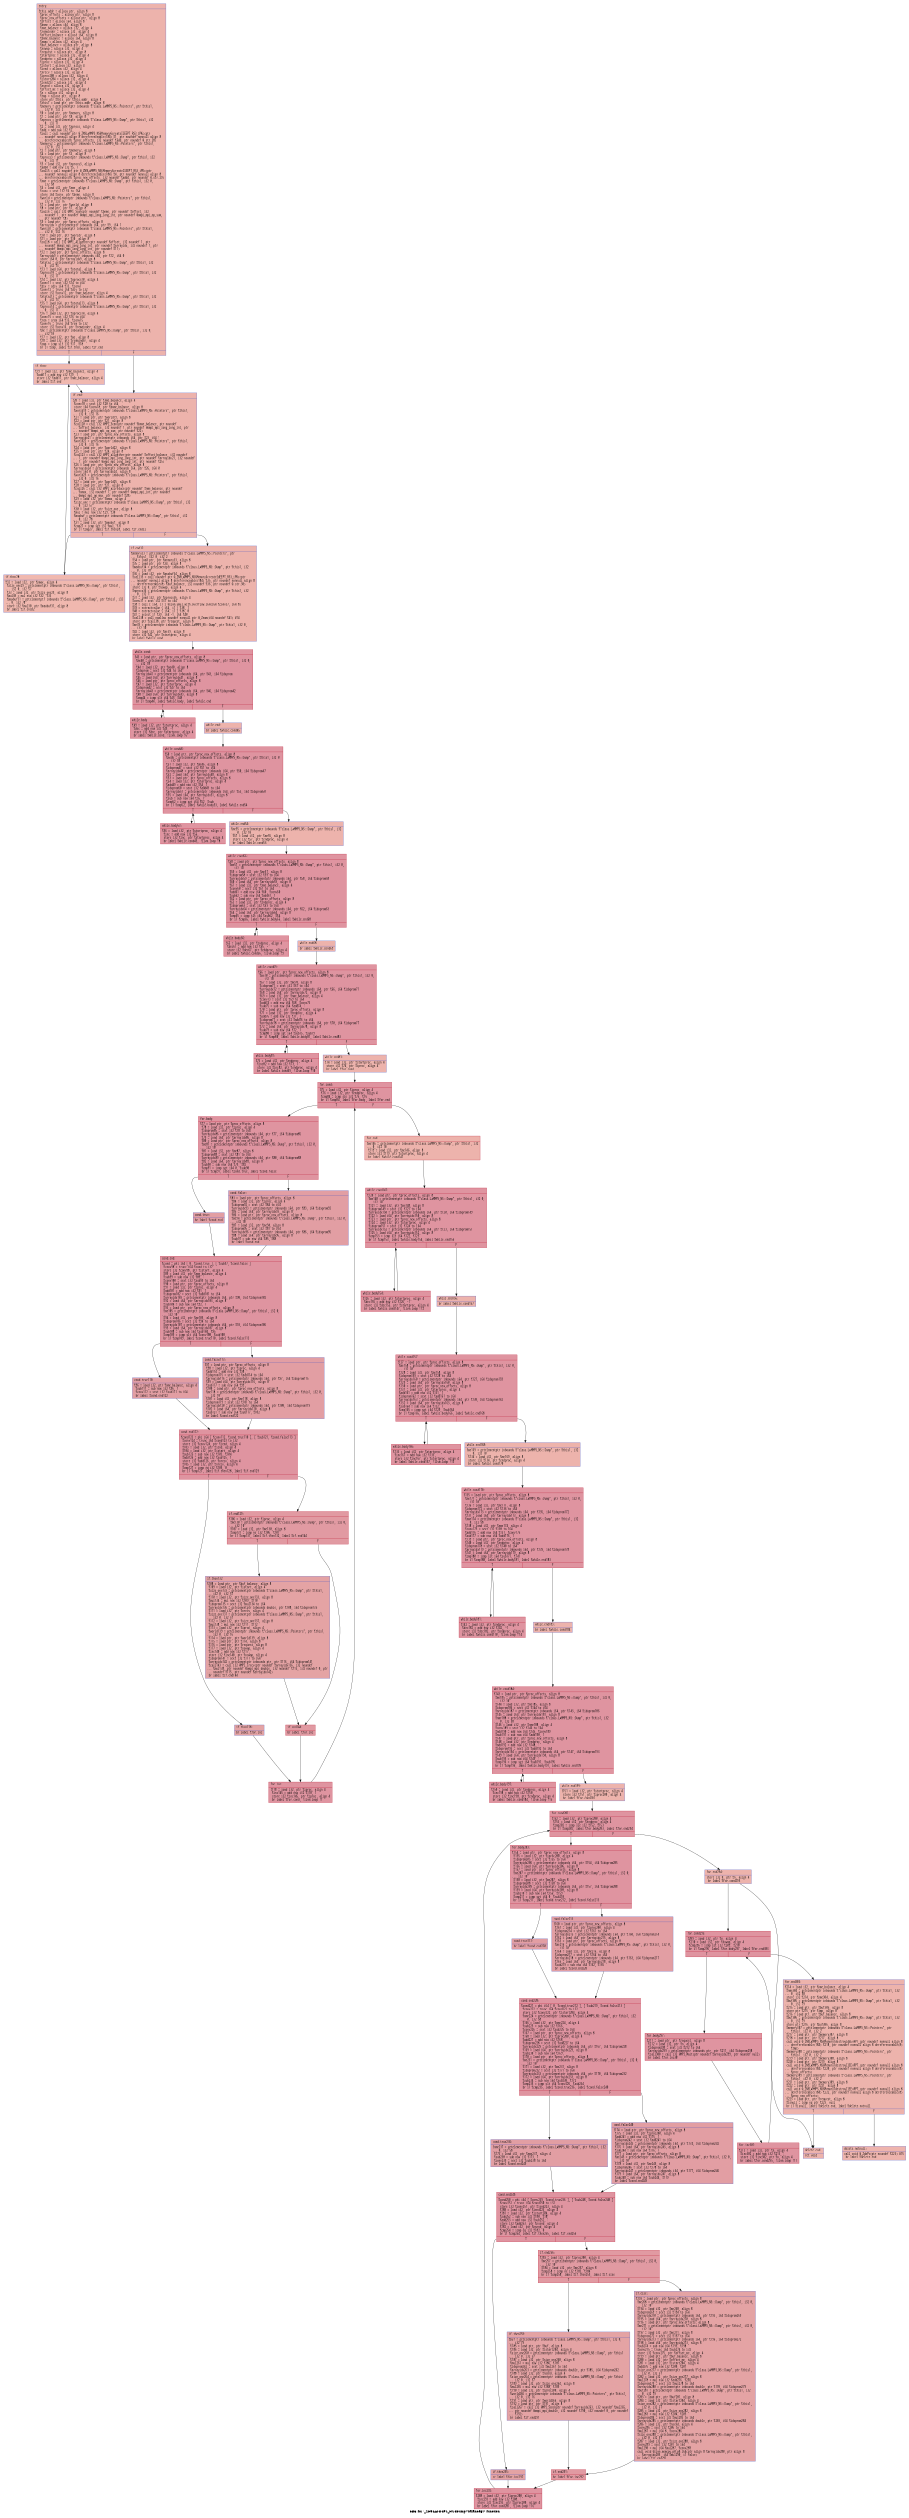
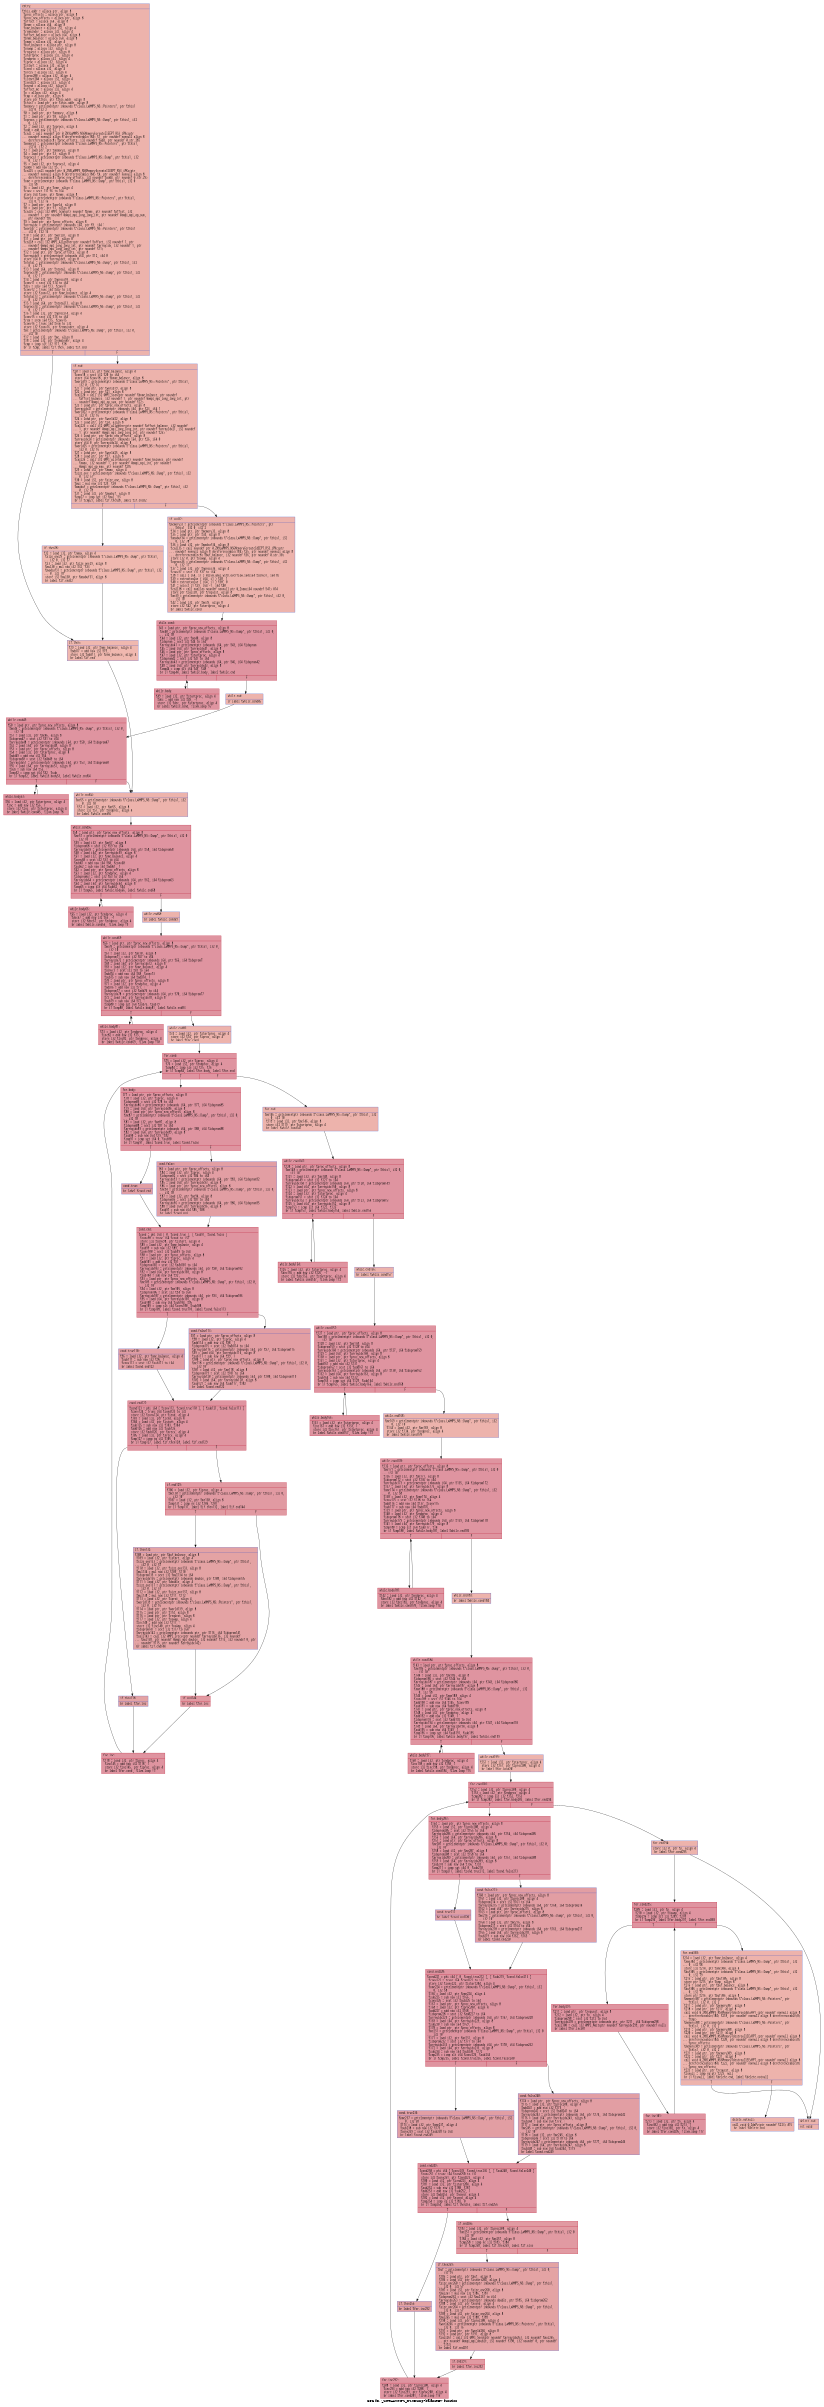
edge "if.then:" -> "if.end:": now "if.then:" -> "while.end54:"
node "for.end:": color #b70d28ff -> #3d50c3ff
node "if.then132:": text "%111 = load i32, ptr %nrecv, align 4" -> "%111 = load i32, ptr %double, align 4"
node "if.else:": removed
